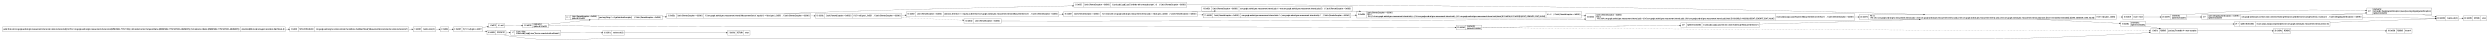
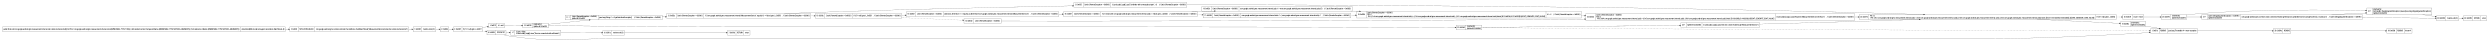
node "29: ?": removed
